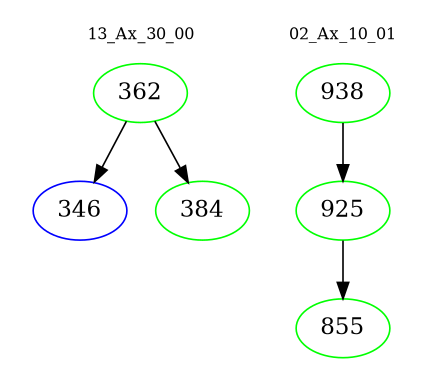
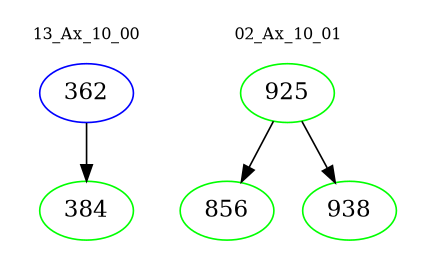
cluster "13_Ax_30_00": label "13_Ax_30_00" -> "13_Ax_10_00"
node "362": color green -> blue
edge "938" -> "925": reversed
node "346": removed
node "855": label "855" -> "856"
